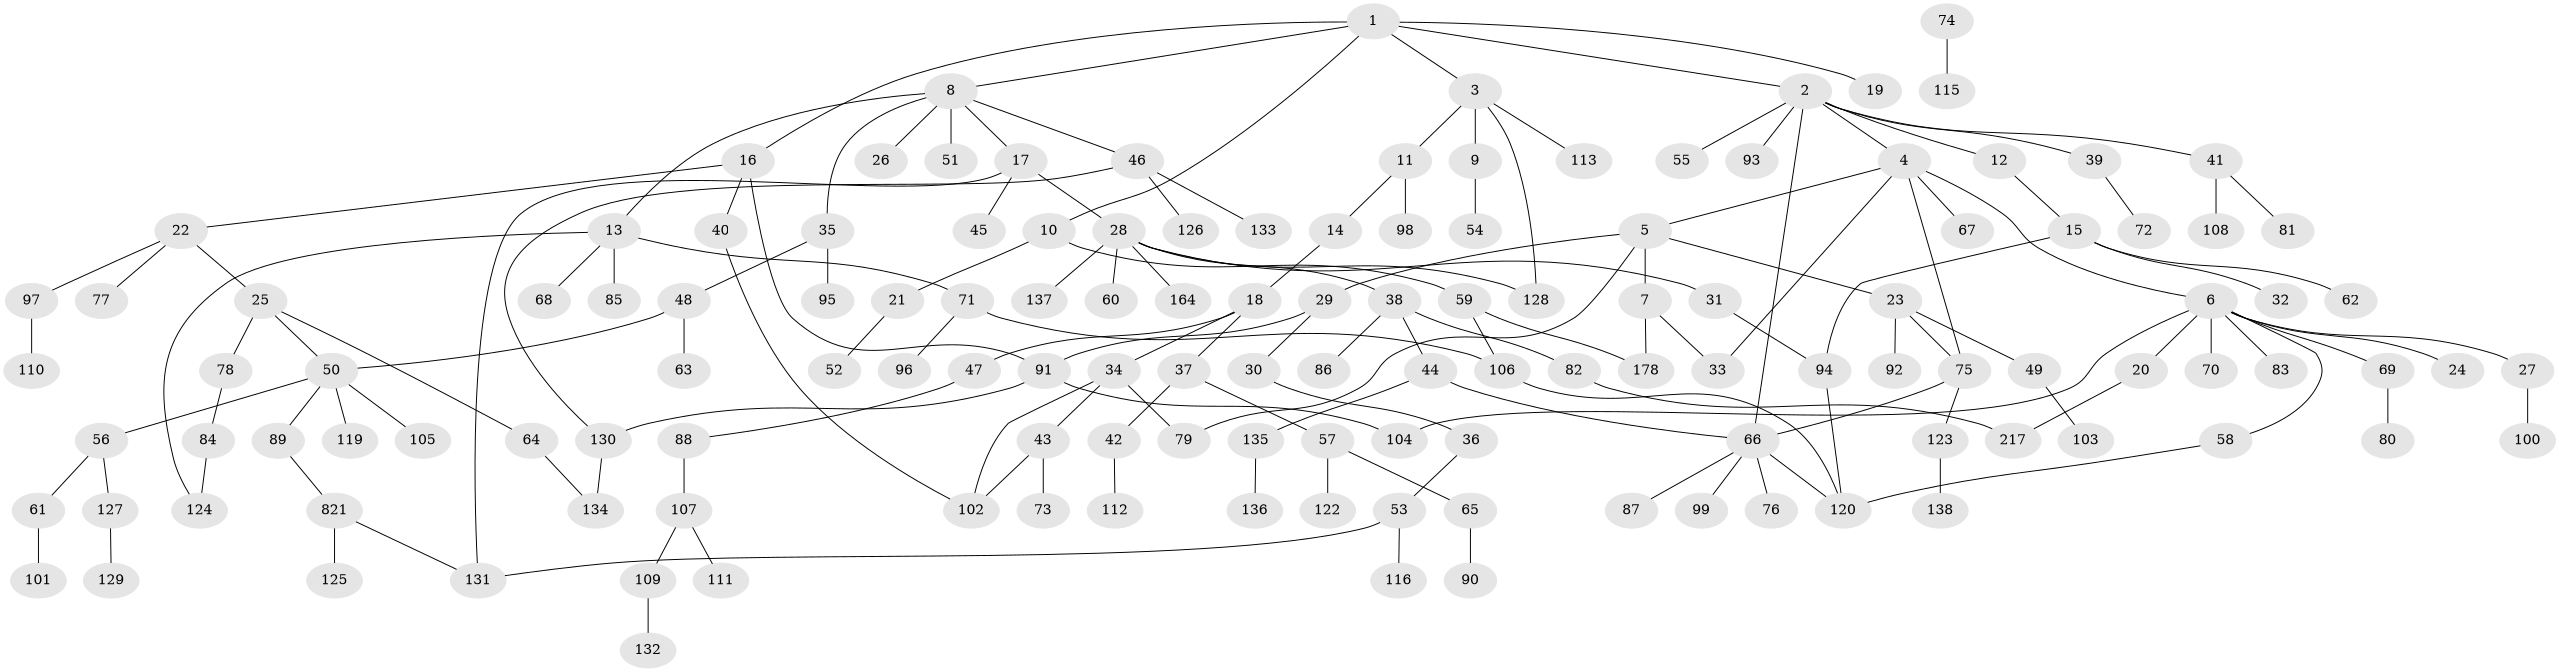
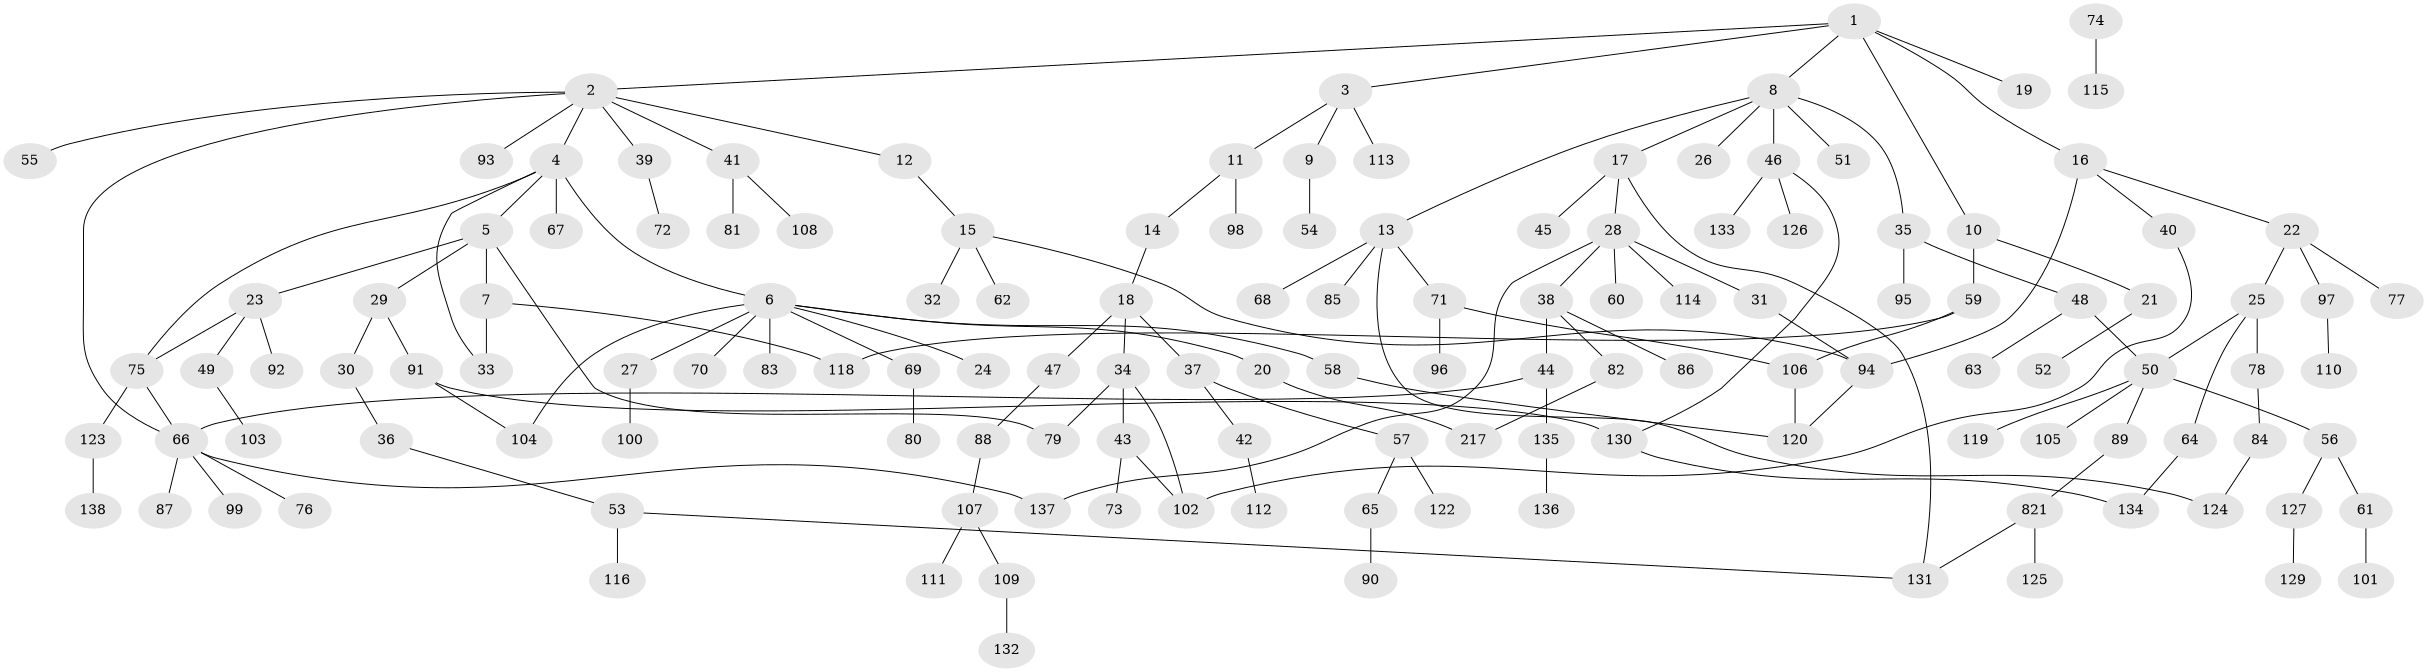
node "164": label "164" -> "114"
node "128": removed
edge "16" -- "91": now "16" -- "94"
node "178": label "178" -> "118"
edge "66" -- "120": now "66" -- "137"
